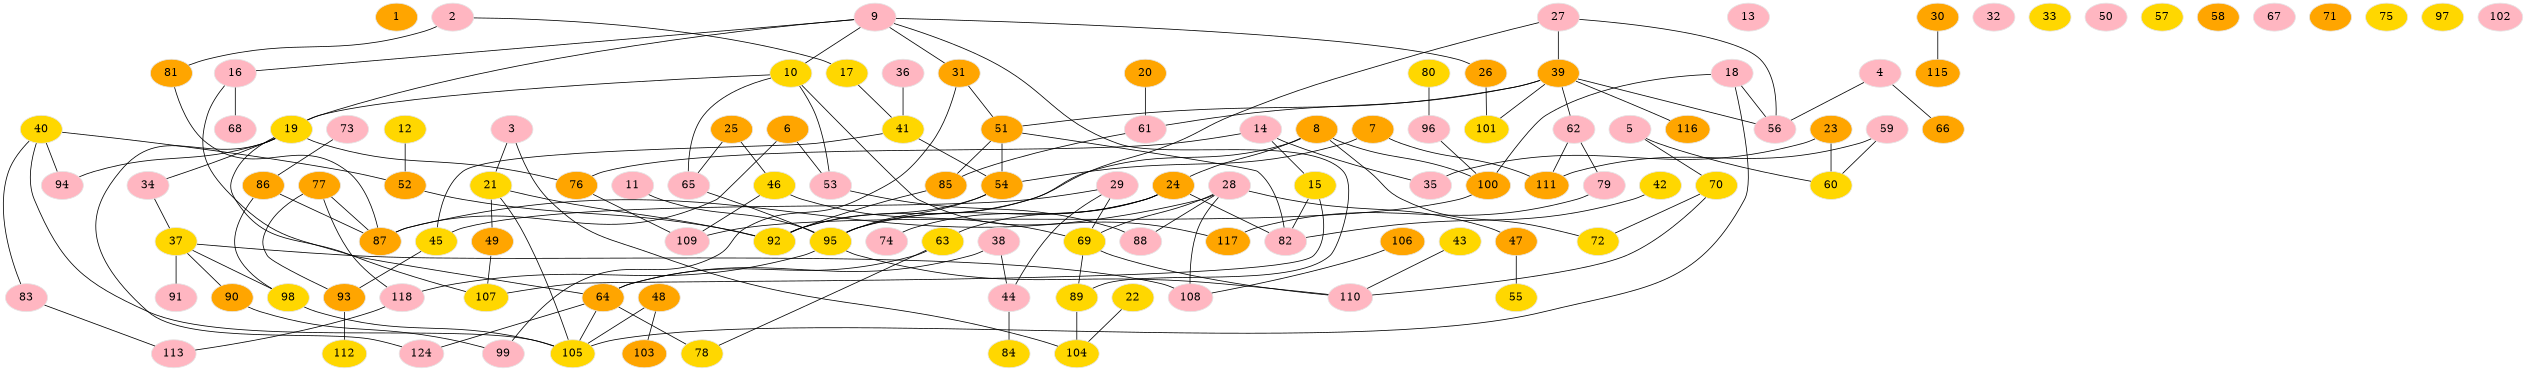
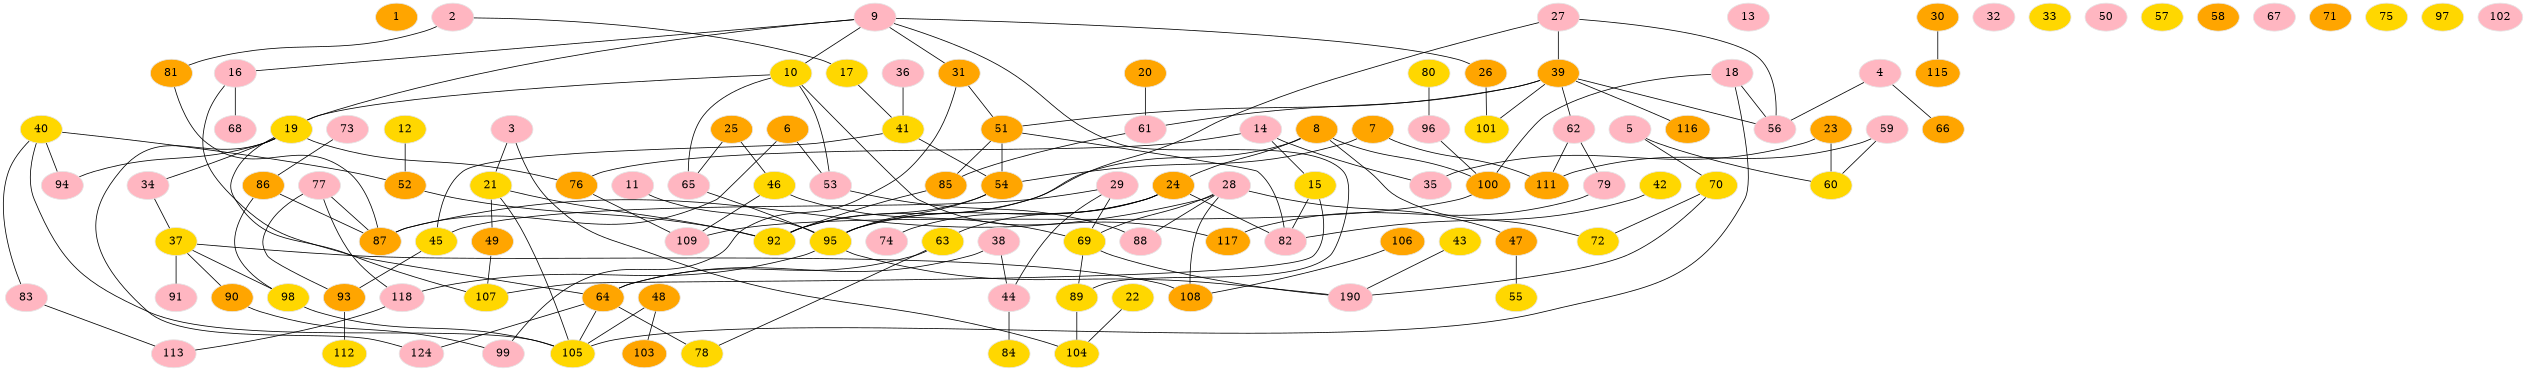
node "77": fillcolor orange -> lightpink
node "108": fillcolor lightpink -> orange
node "110": label "110" -> "190"
